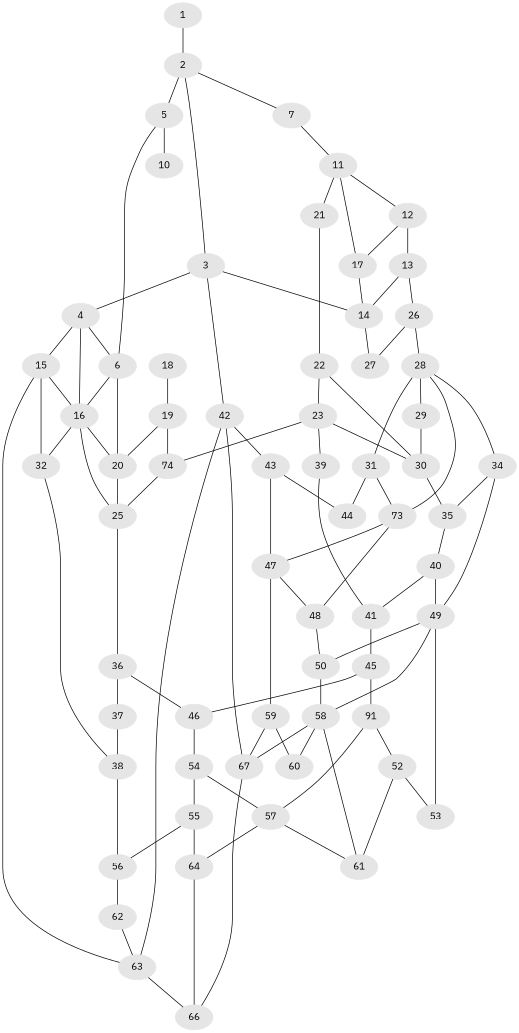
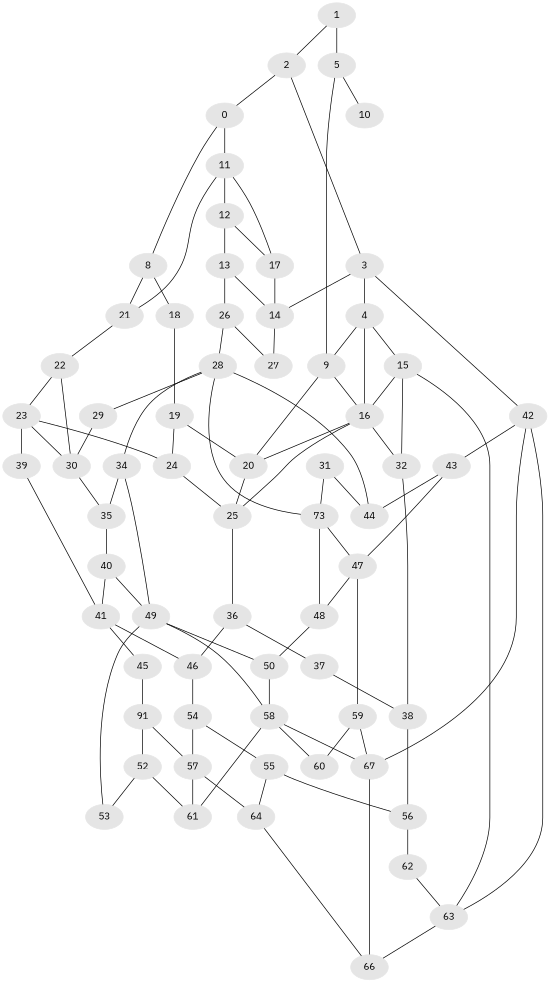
edge "2" -- "5": now "1" -- "5"
node "7": label "7" -> "0"
node "8": added
node "6": label "6" -> "9"
edge "28" -- "31": now "28" -- "44"
node "74": label "74" -> "24"
edge "45" -- "46": now "41" -- "46"
